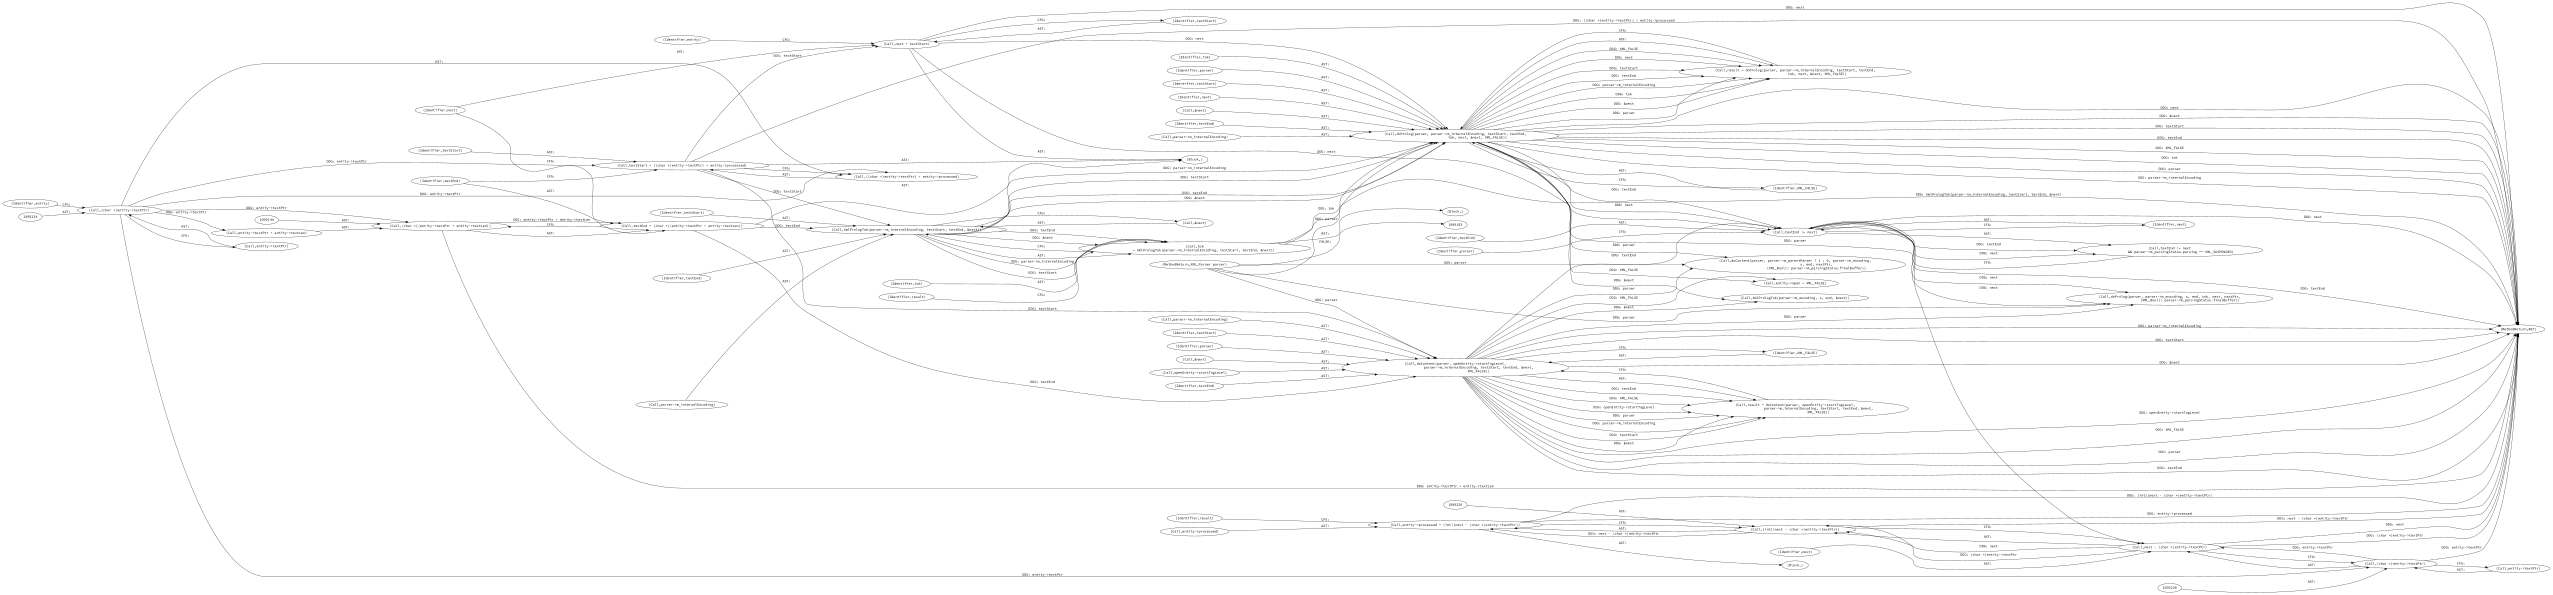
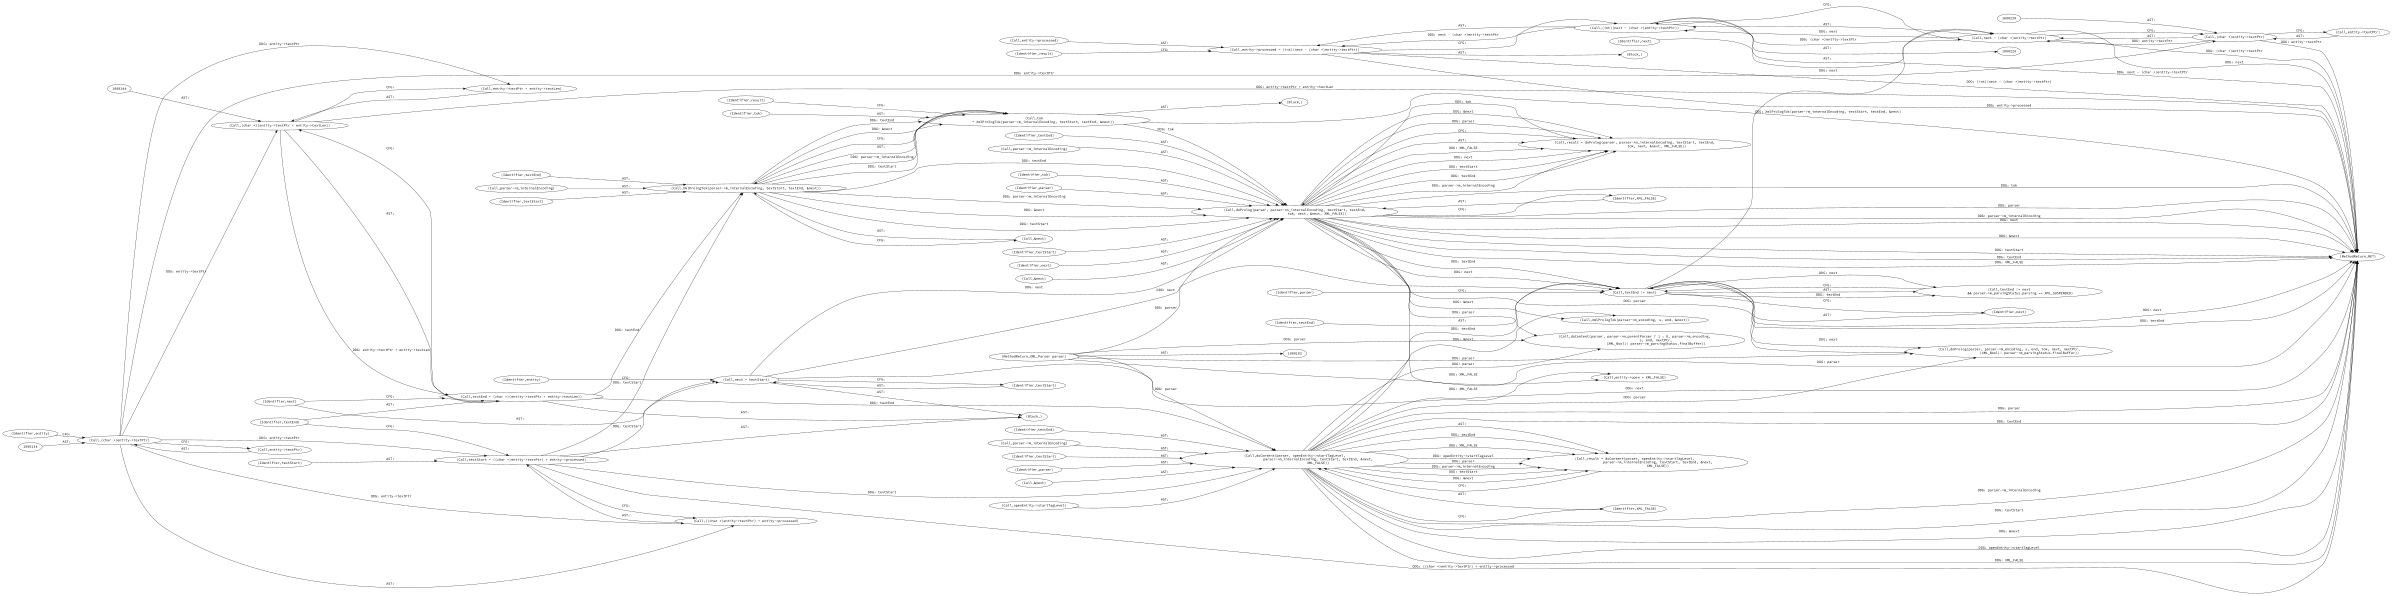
edge "(Call,(char *)(entity->textPtr + entity->textLen))" -> "(Call,entity->textPtr + entity->textLen)": added, label "CFG:"
edge "(MethodReturn,XML_Parser parser)" -> "1000103": label "FALSE: " -> "AST: "
edge "(MethodReturn,XML_Parser parser)" -> "(MethodReturn,RET)": added, label "DDG: parser"
edge "1080226" -> "(Call,(int)(next - (char *)entity->textPtr))": reversed
